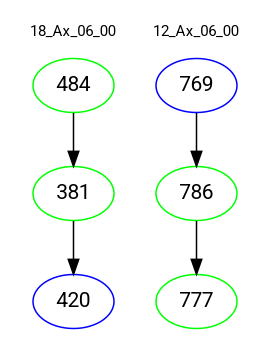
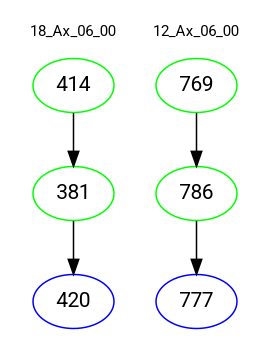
node "484": label "484" -> "414"
node "769": color blue -> green
node "777": color green -> blue
